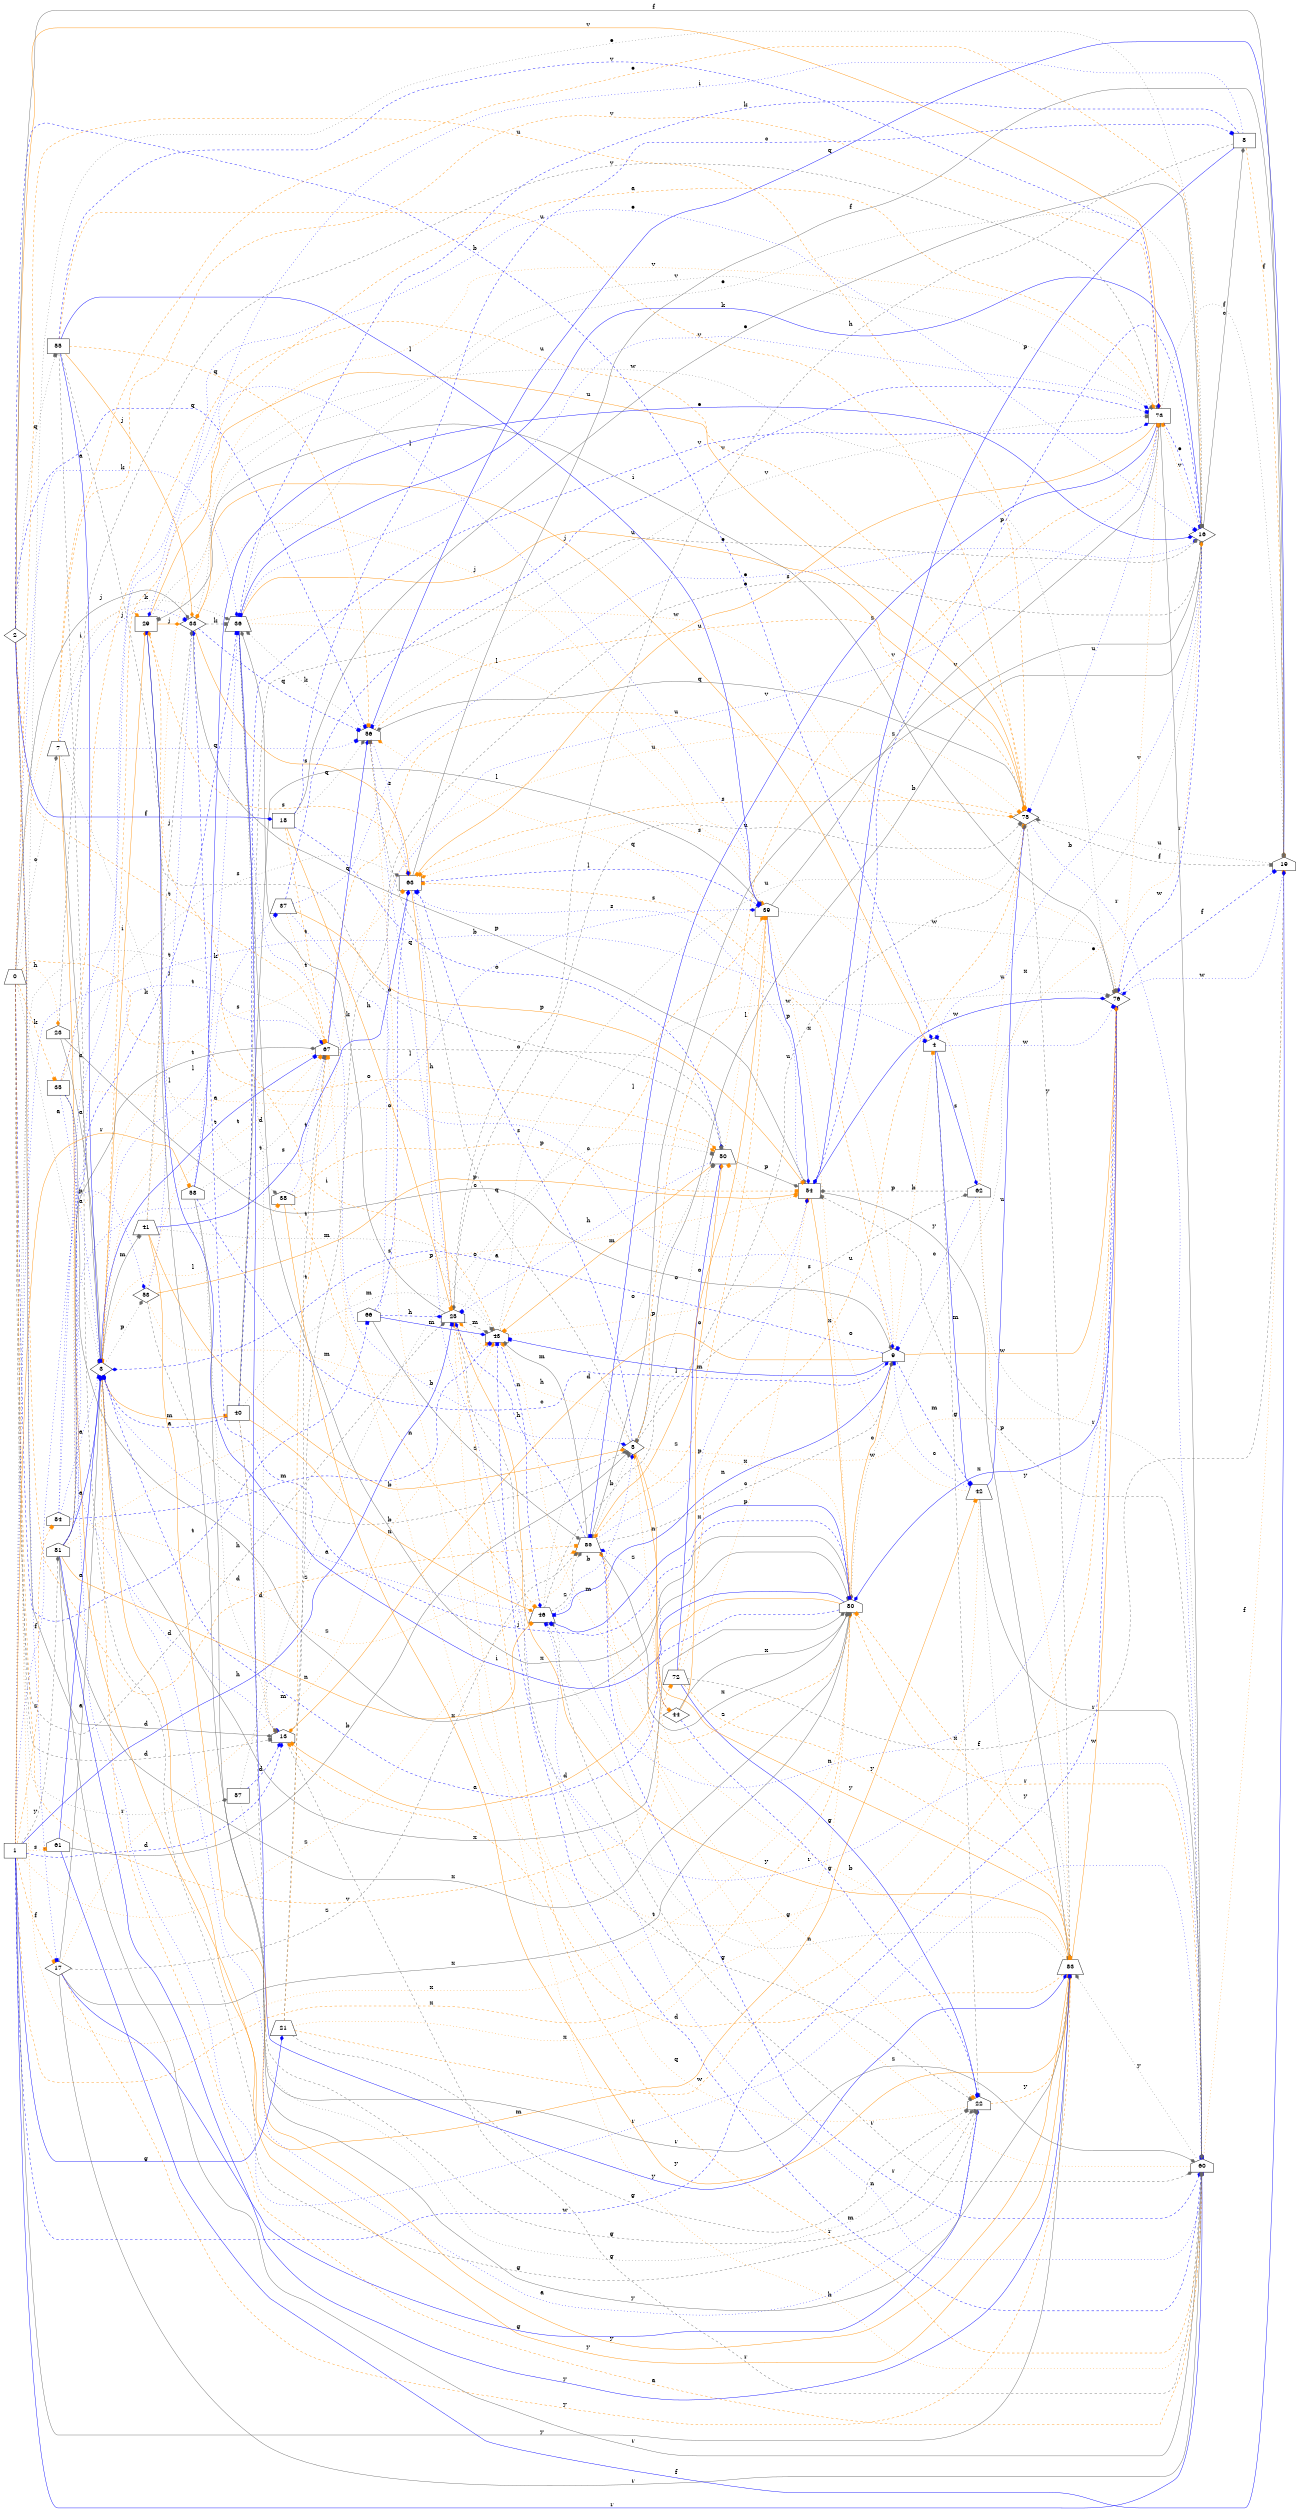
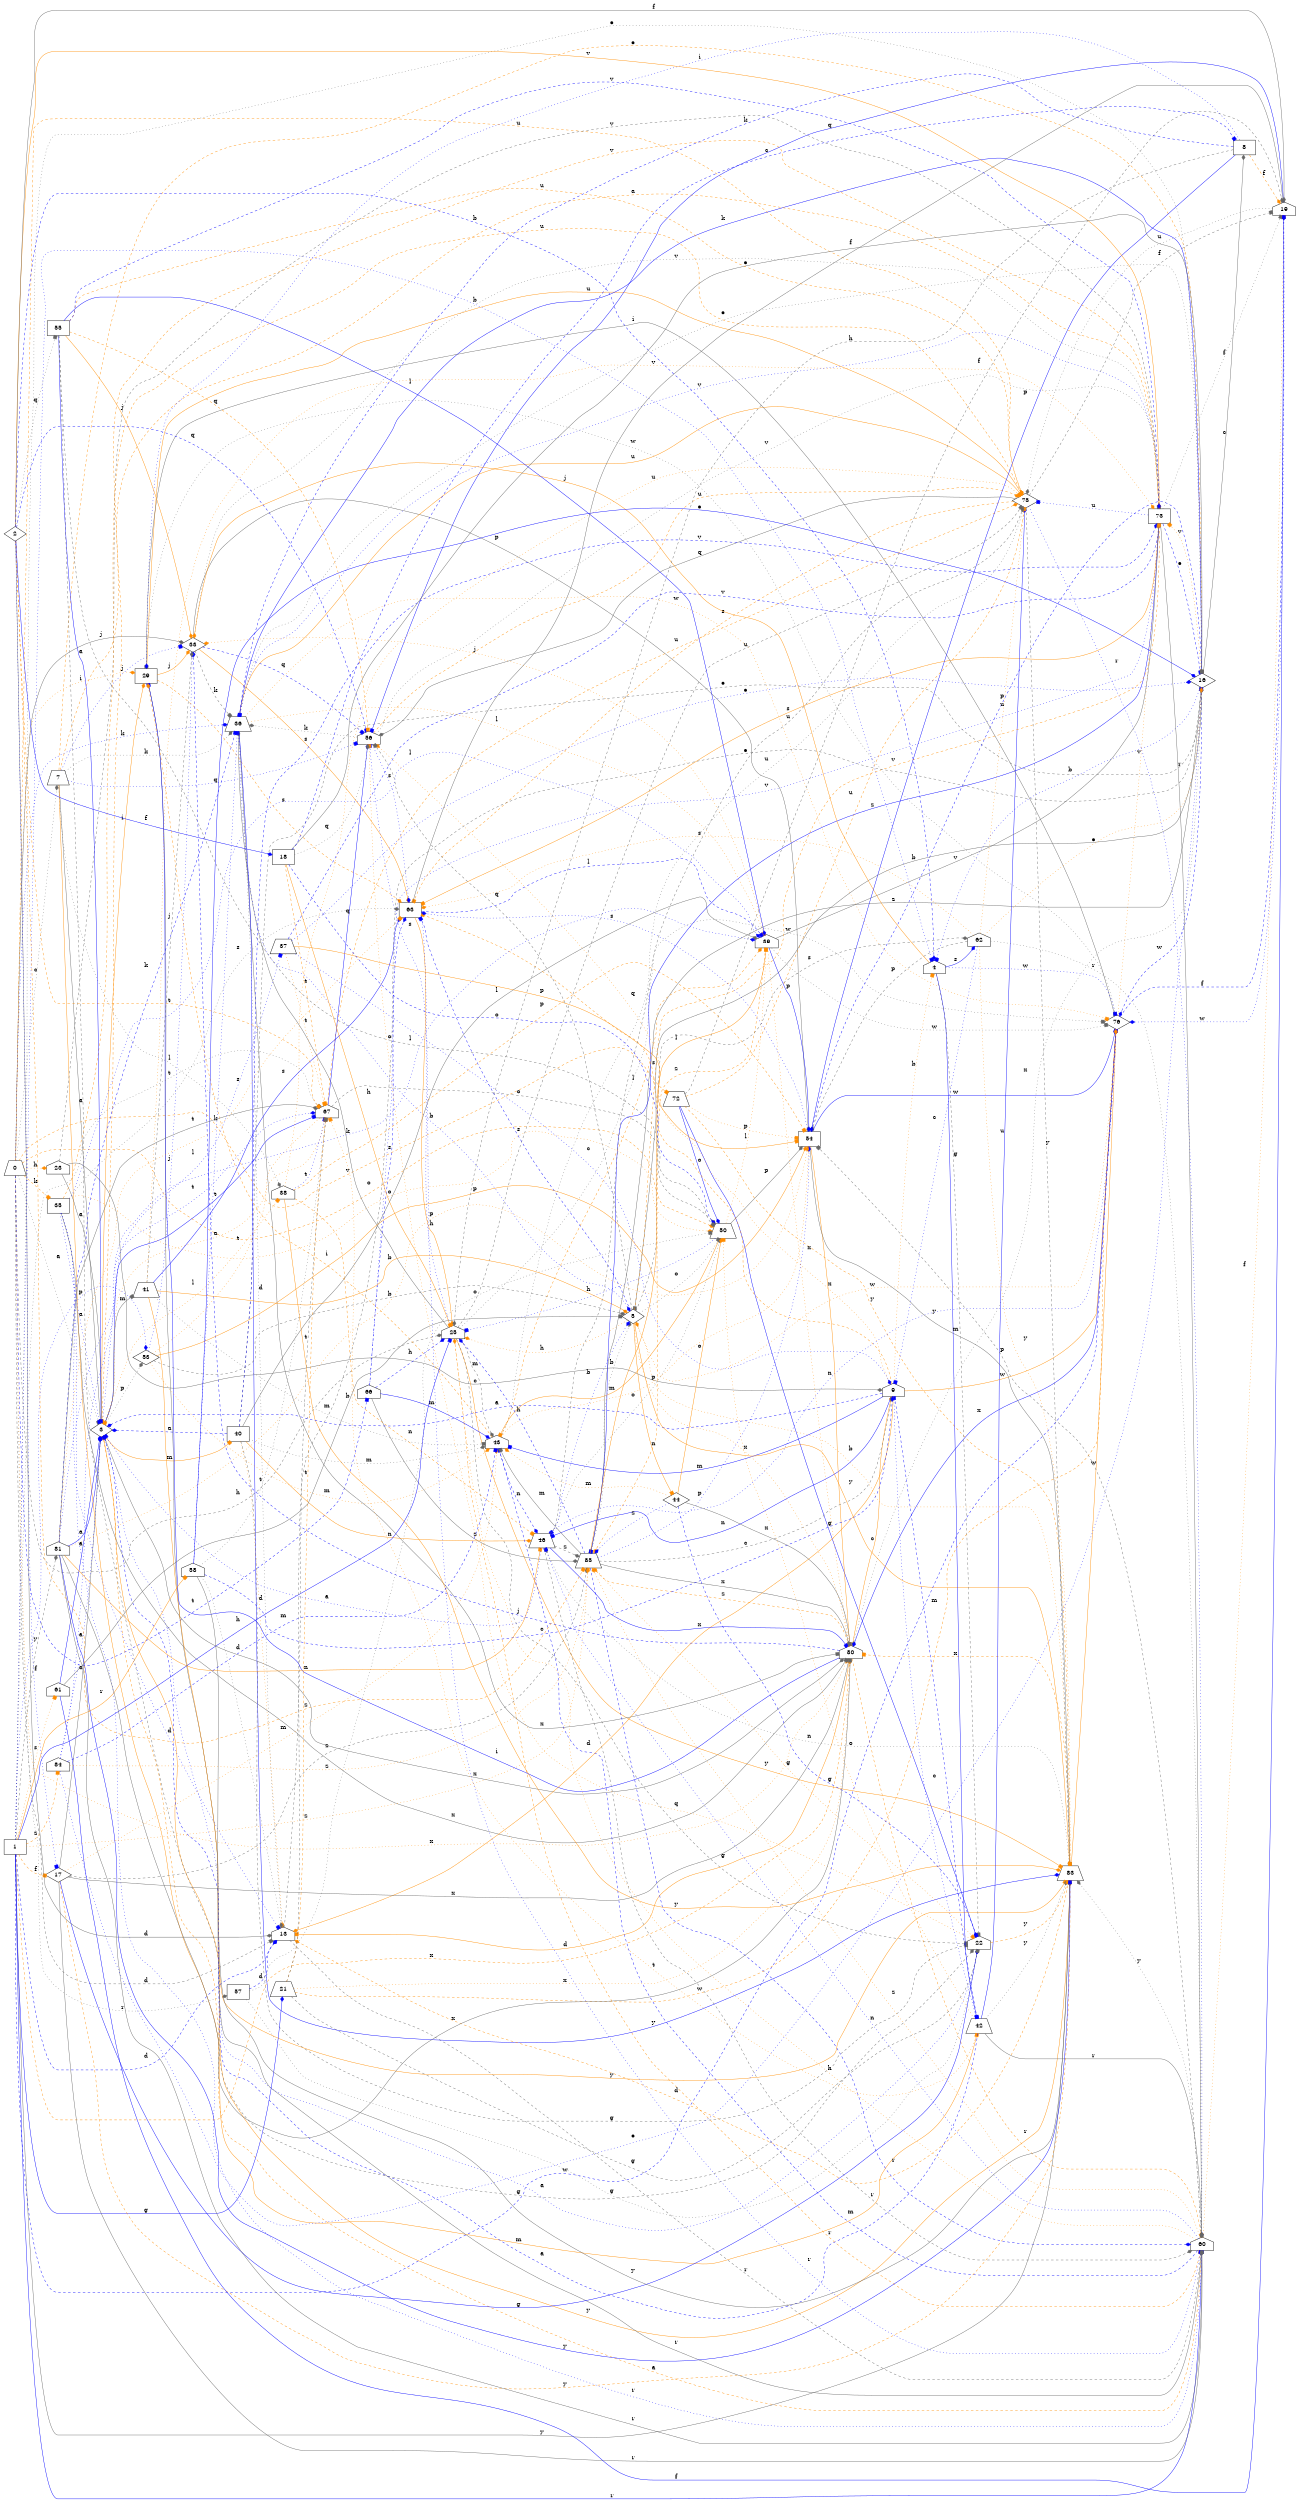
edge "25" -> "56": label "q" -> "s"
edge "80" -> "3": now "42" -> "3"
